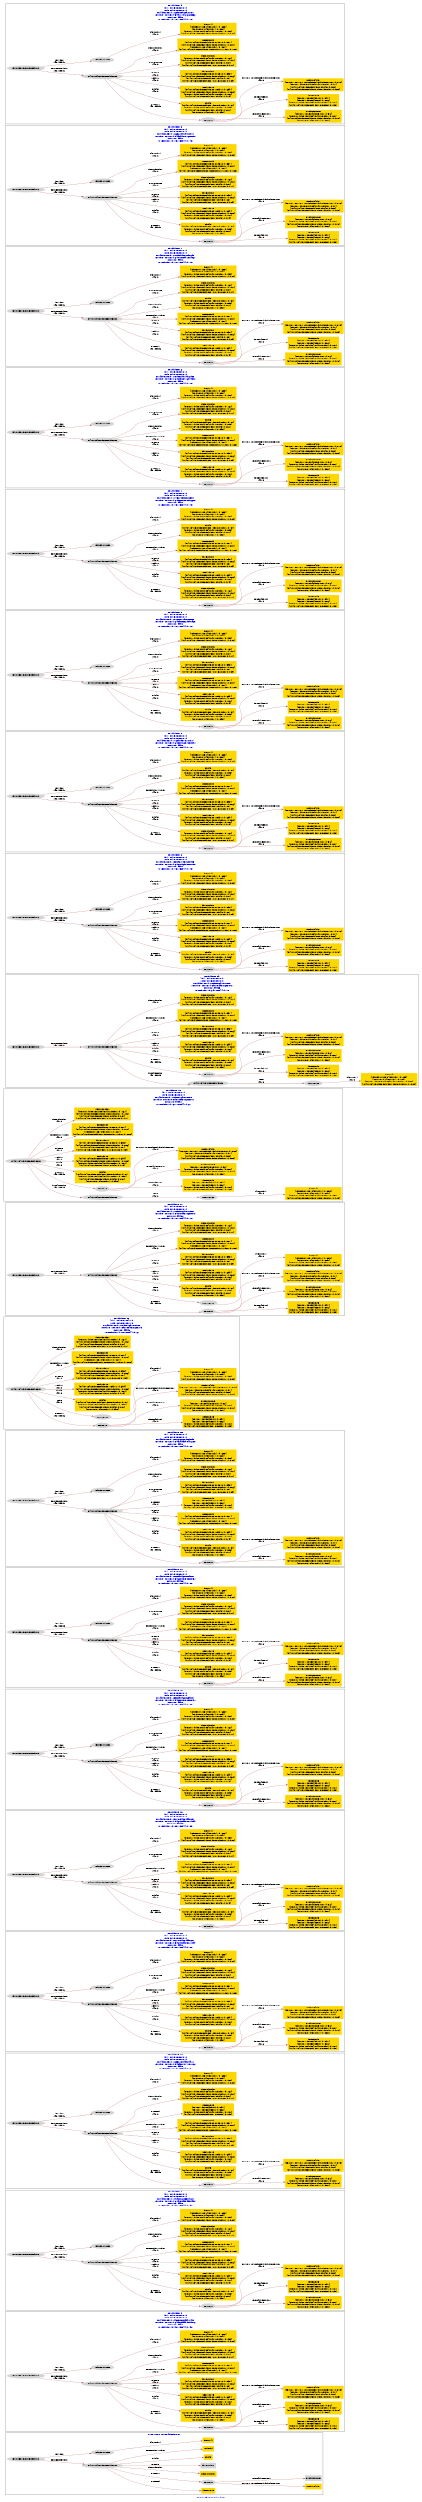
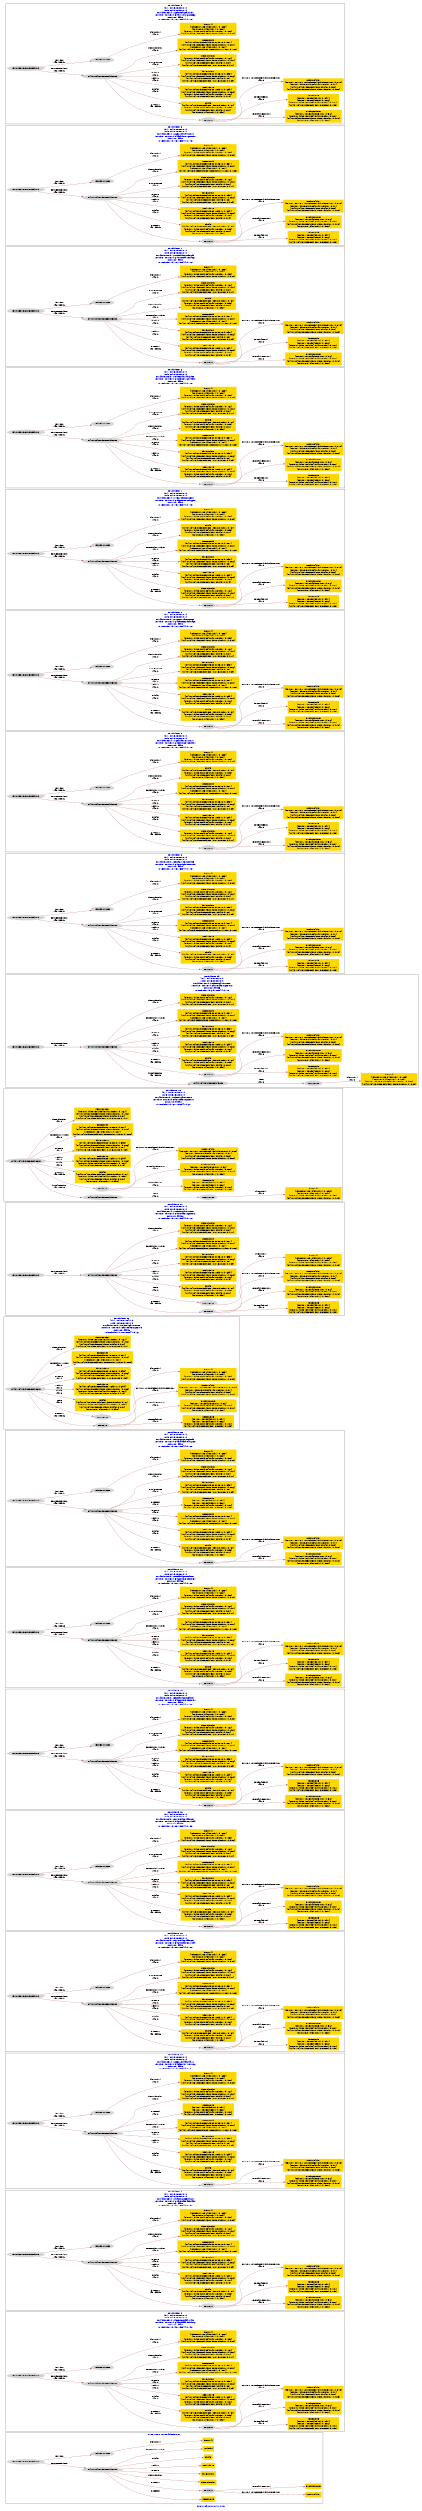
node "dimensions": fillcolor lightgray -> gold
node "technique": added
node "artist_name": fillcolor lightgray -> gold
